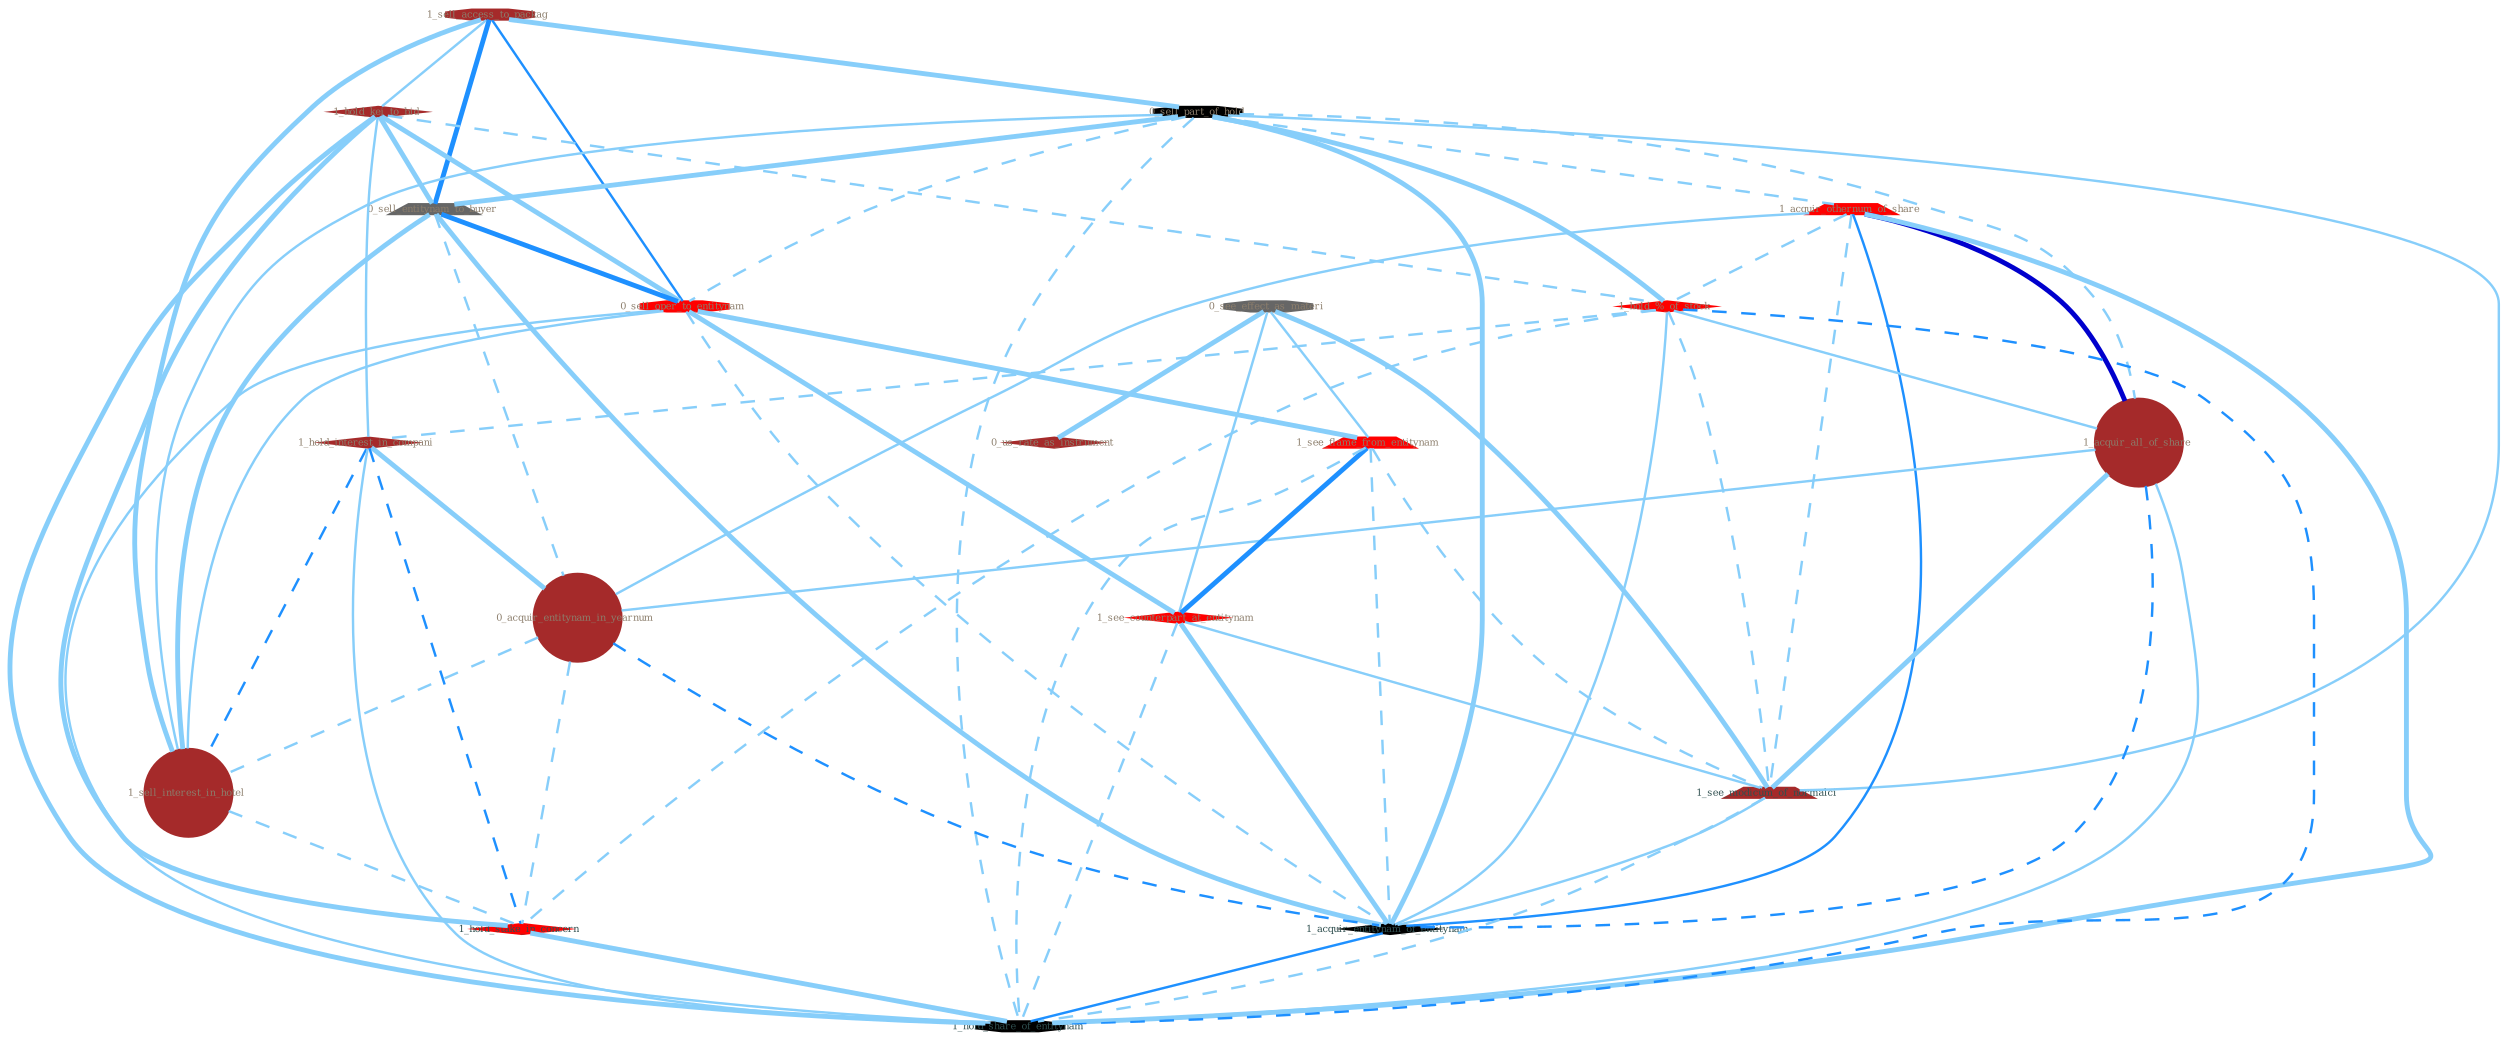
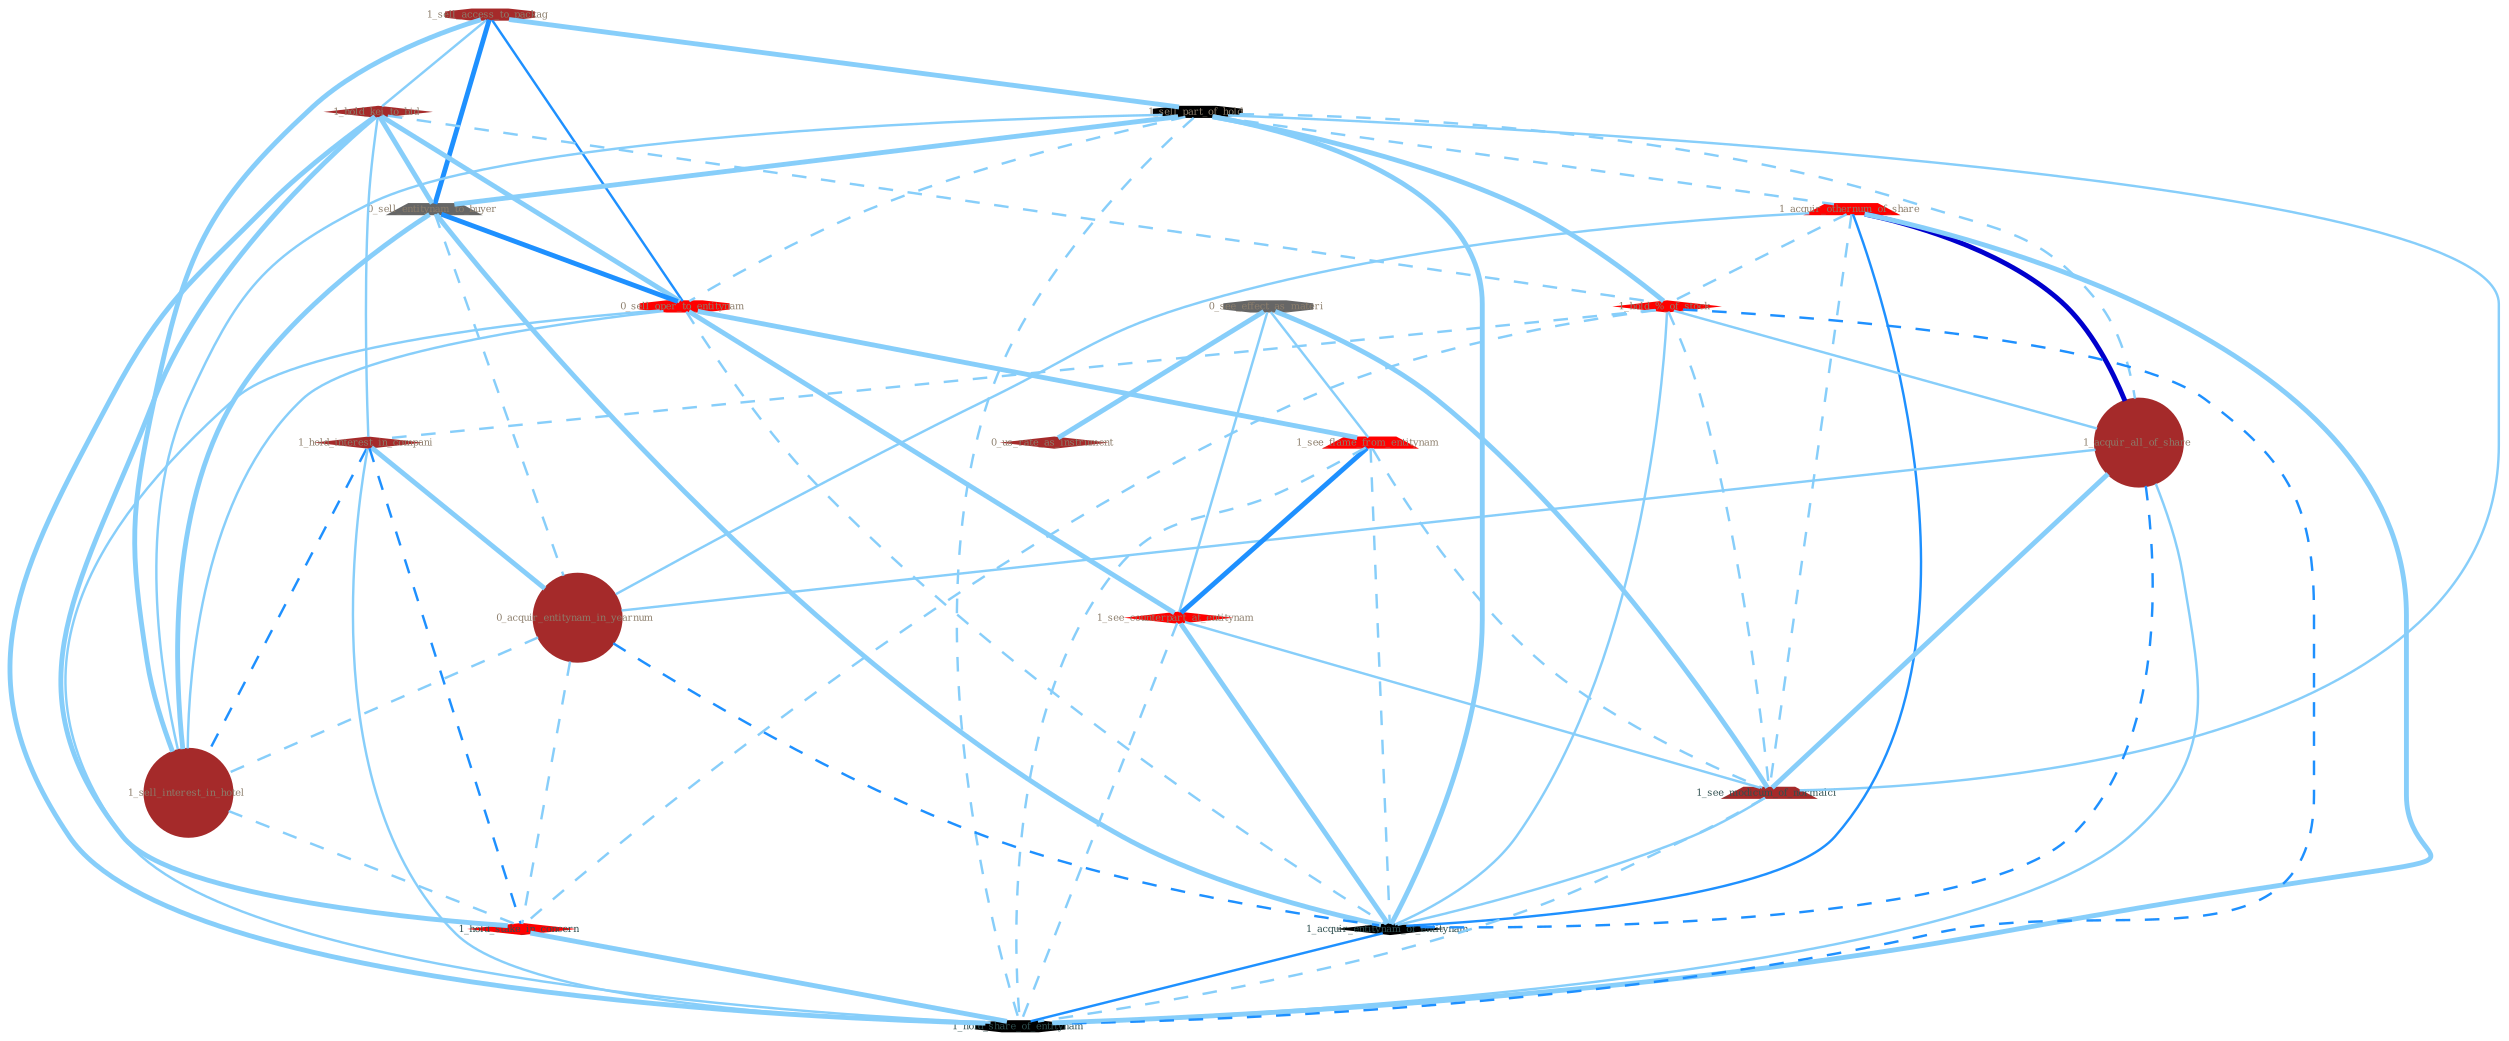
node "0_sell_part_of_hold": label "0_sell_part_of_hold" -> "1_sell_part_of_hold"
